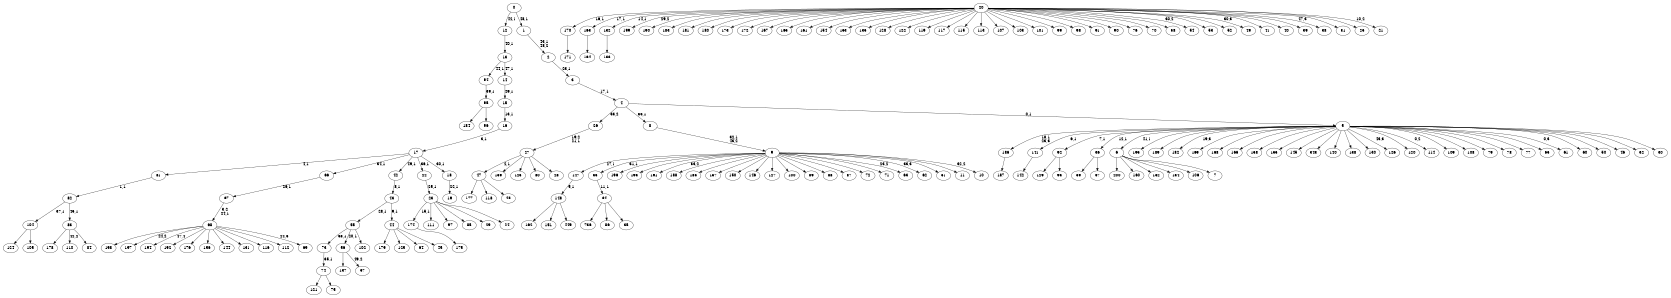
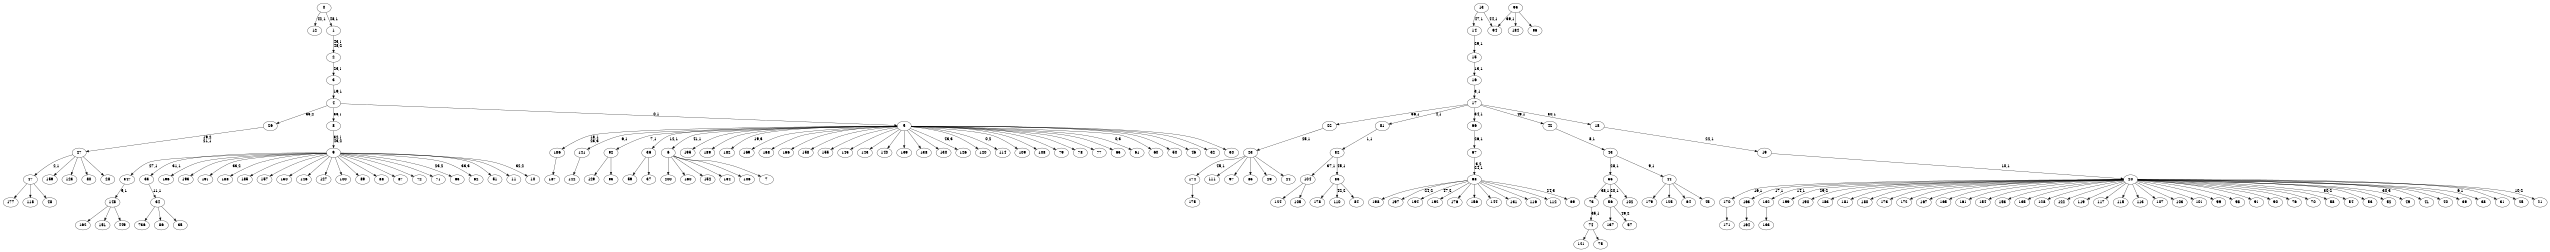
edge "20" -> "38": label "47,3" -> "6,1"
edge "12" -> "13": removed, label "40,1"
edge "94" -> "95": reversed
edge "3" -> "4": label "17,1" -> "19,1"
node "139": added
node "343": label "343" -> "143"
edge "19" -> "20": added, label "10,1"
node "147": label "147" -> "347"
edge "23" -> "174": label "15,1" -> "45,1"
edge "68" -> "194": label "47,4" -> "47,2"
